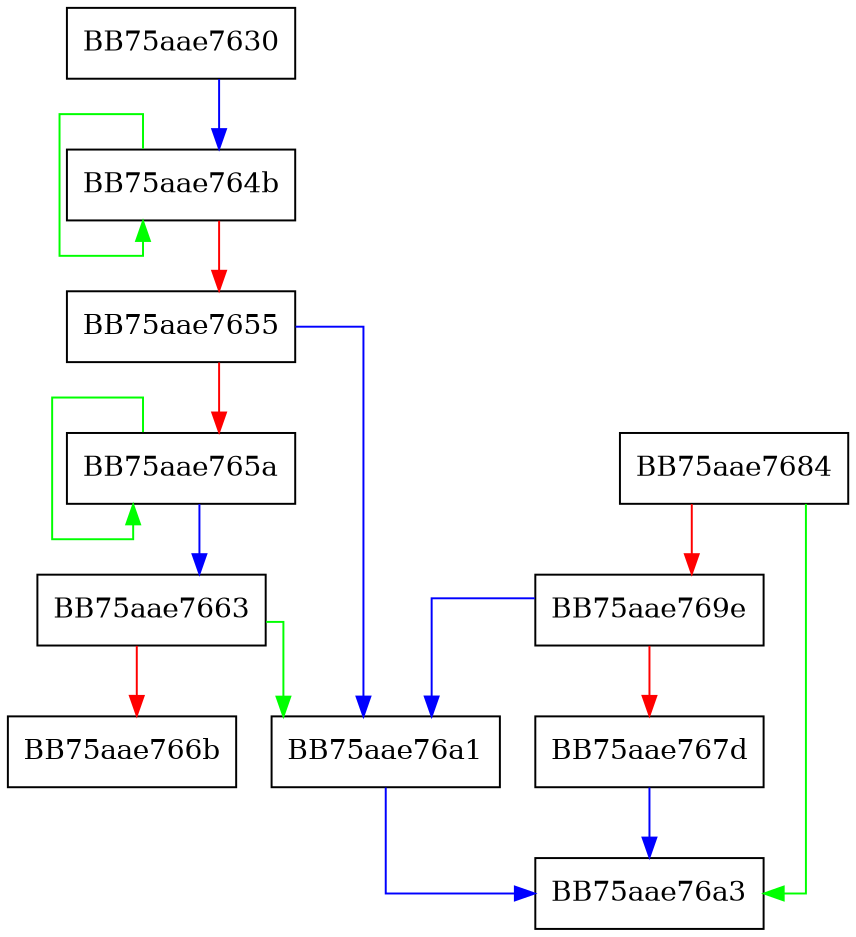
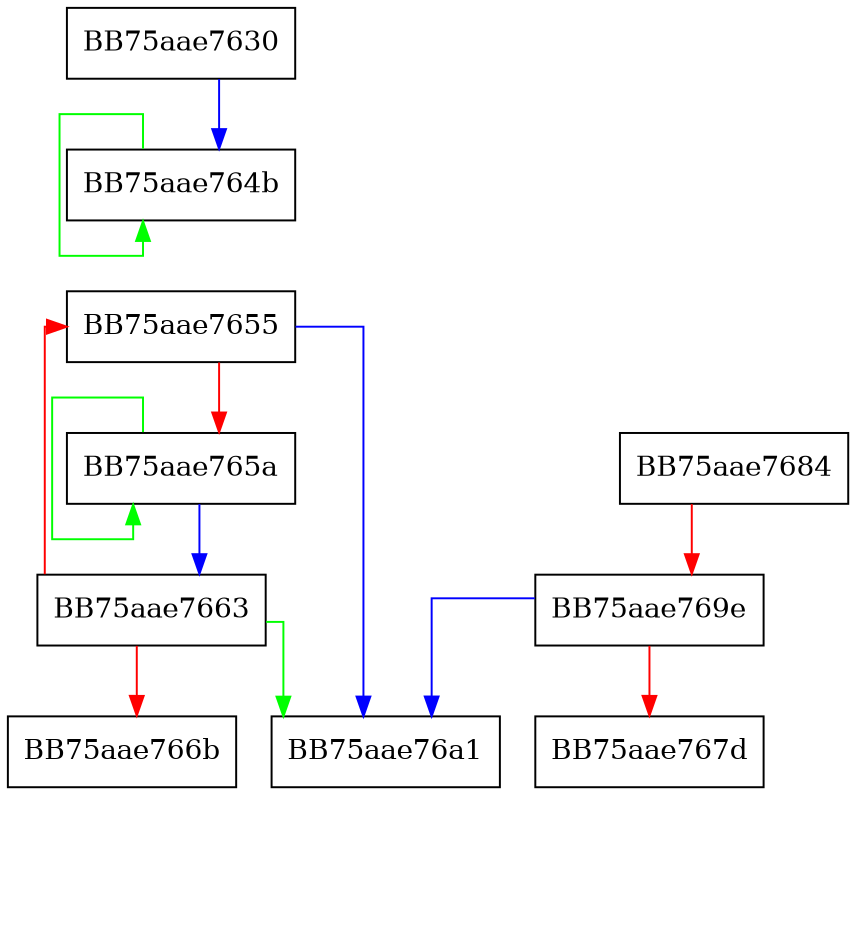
edge "BB75aae764b" -> "BB75aae7655": now "BB75aae7663" -> "BB75aae7655"
node "BB75aae76a3": removed
